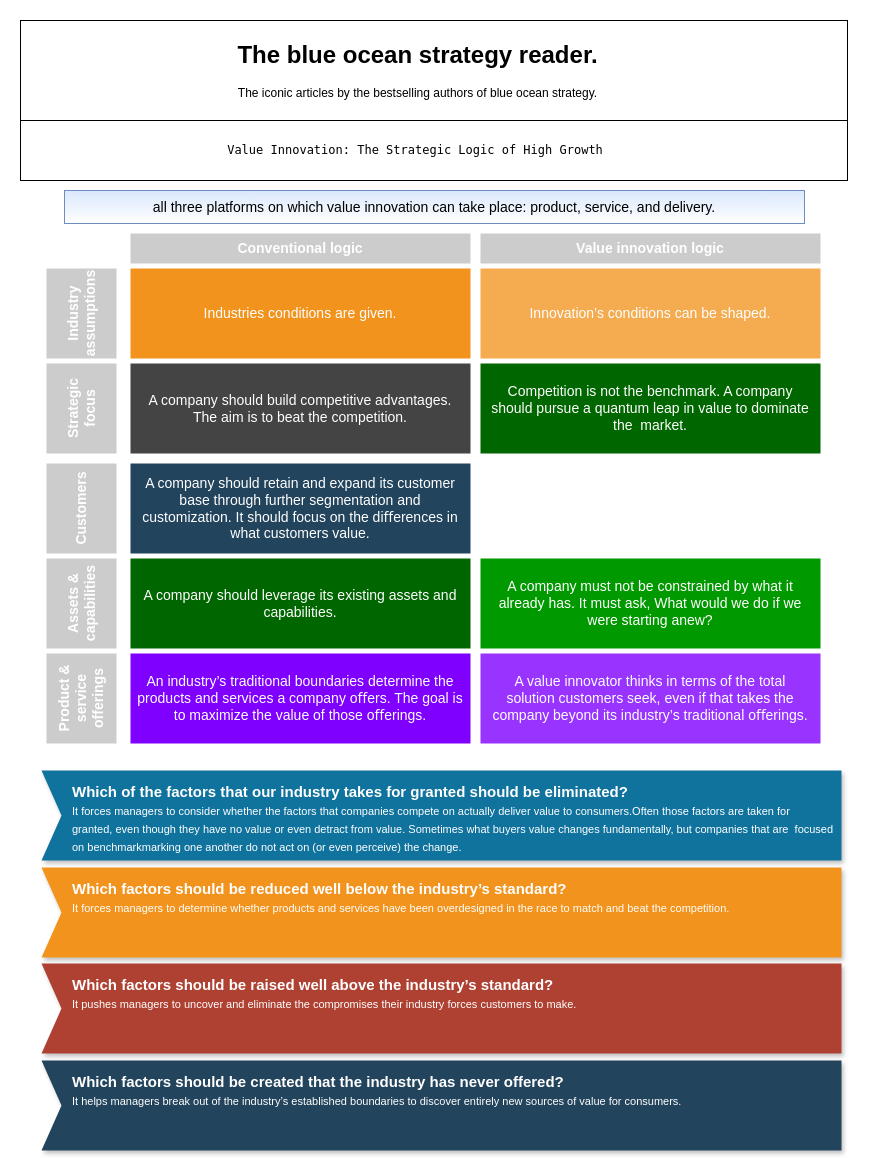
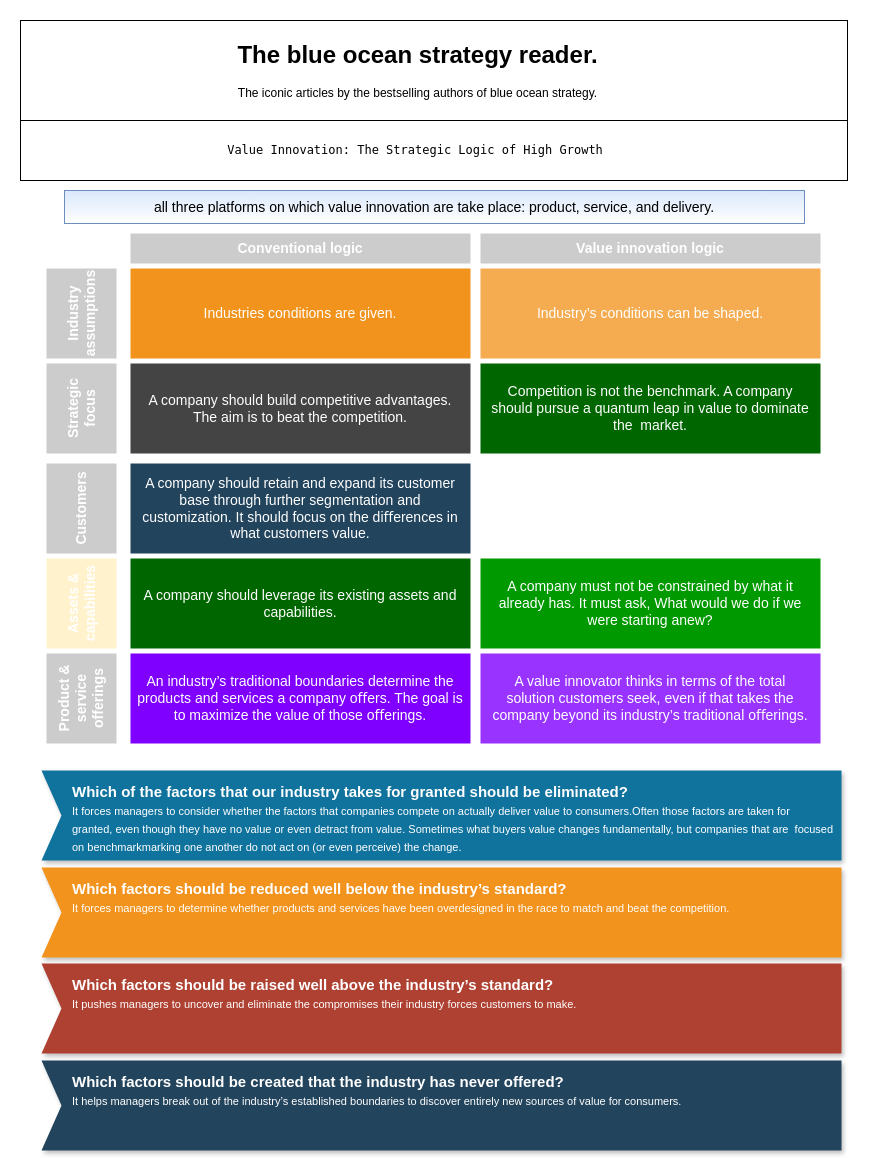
node "all three platforms on which value innovation can take place: product, service, and delivery.": label "all three platforms on which value innovation can take place: product, service, and delivery." -> "all three platforms on which value innovation are take place: product, service, and delivery."
node "Innovation’s conditions can be shaped.": label "Innovation’s conditions can be shaped." -> "Industry’s conditions can be shaped."
node "Assets & capabilities": fillcolor #cccccc -> #fff2cc
